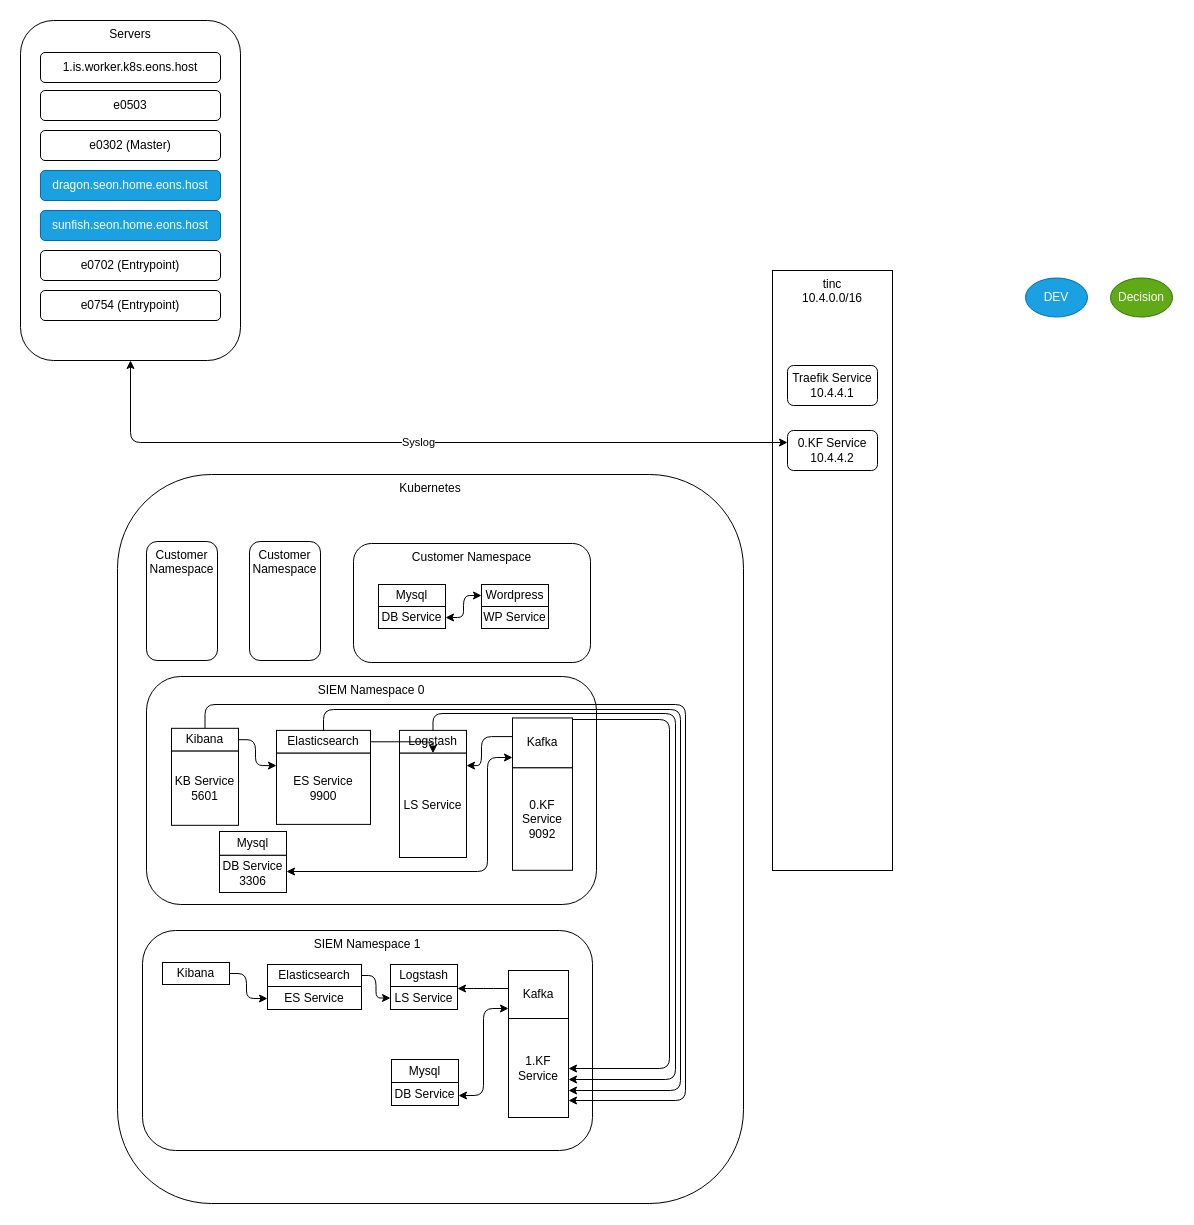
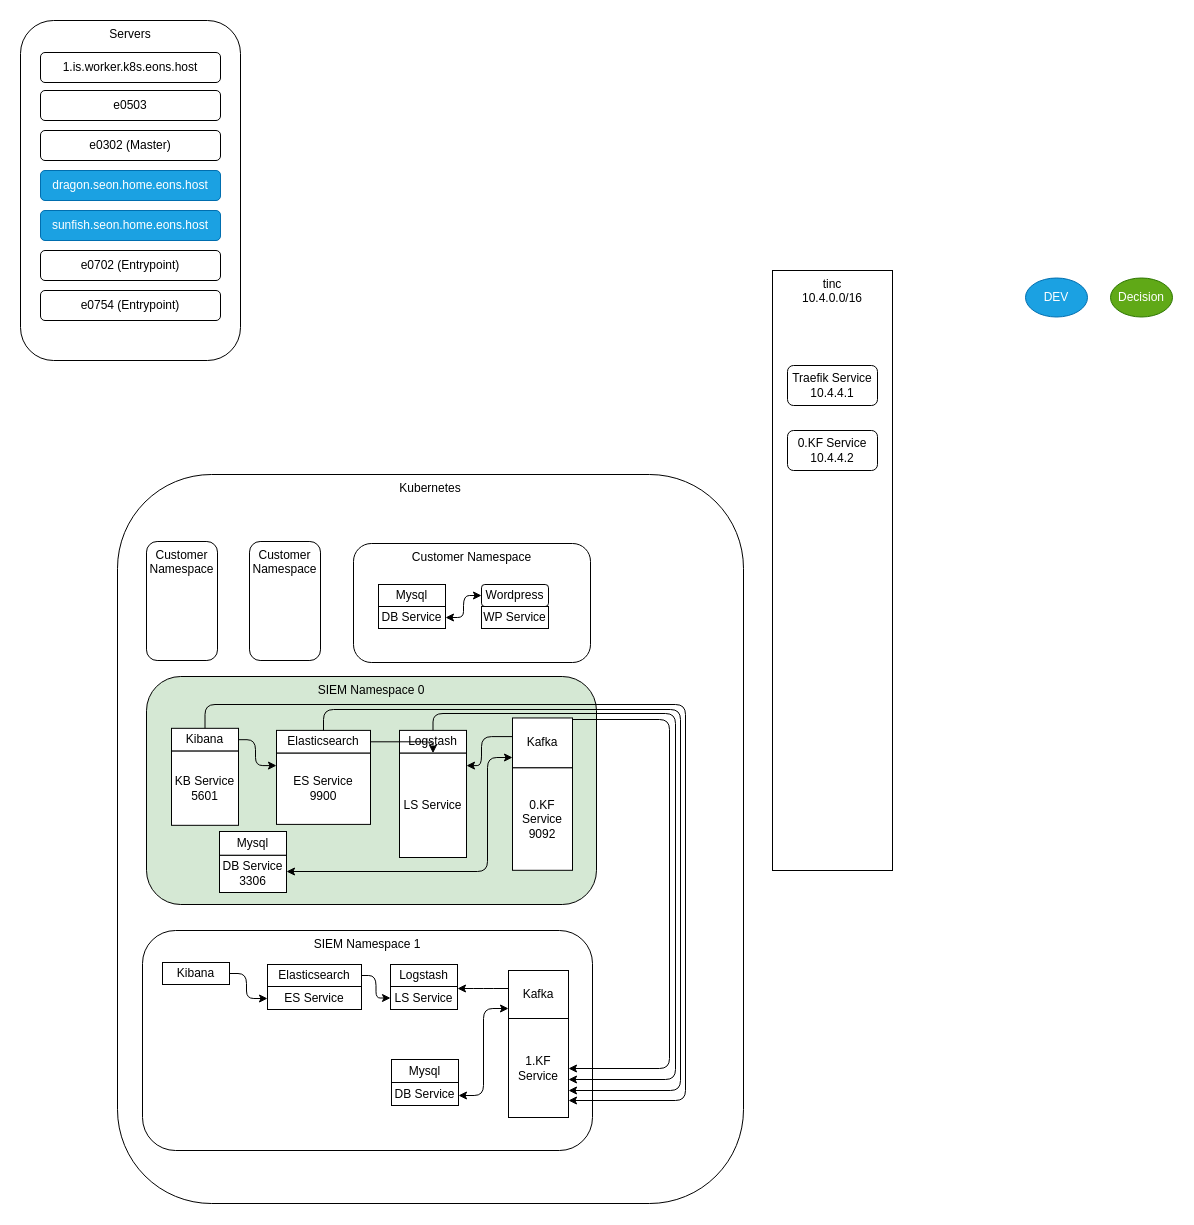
edge "Servers" -- "0.KF Service 10.4.4.2": removed, label "Syslog"
node "Wordpress": shape rectangle -> rounded rectangle
node "SIEM Namespace 0": fillcolor #ffffff -> #d5e8d4
